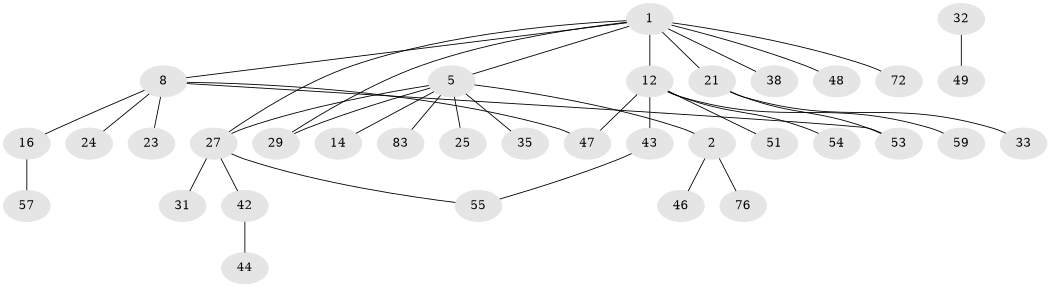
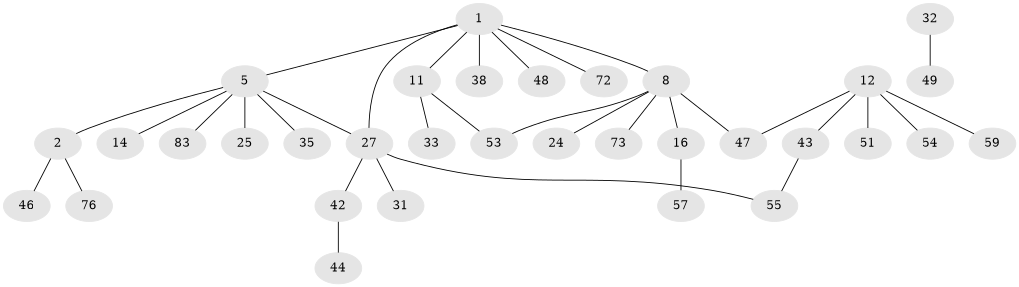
edge "1" -- "12": removed
node "21": label "21" -> "11"
node "23": label "23" -> "73"
node "29": removed
